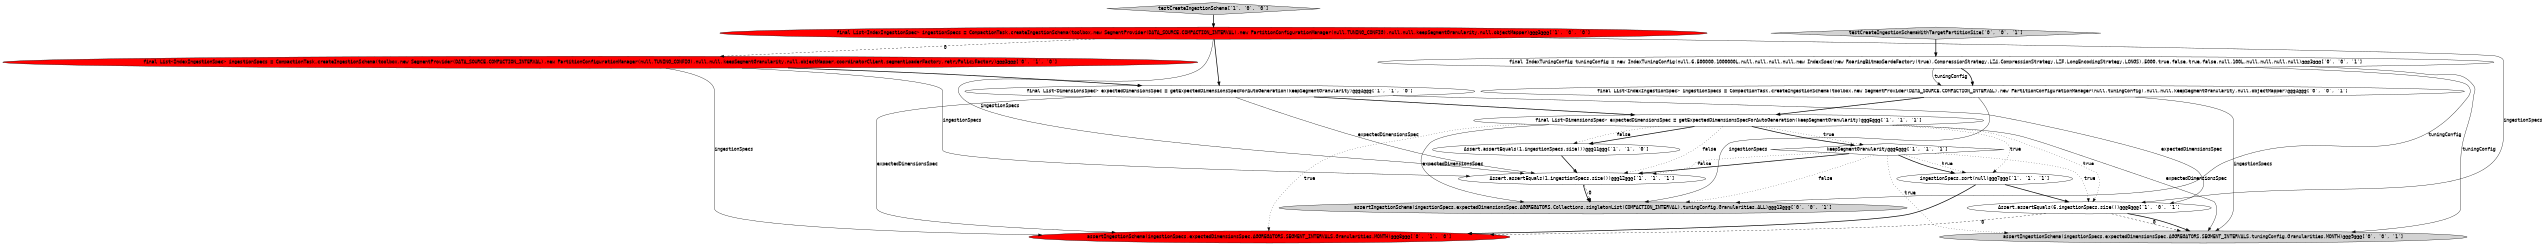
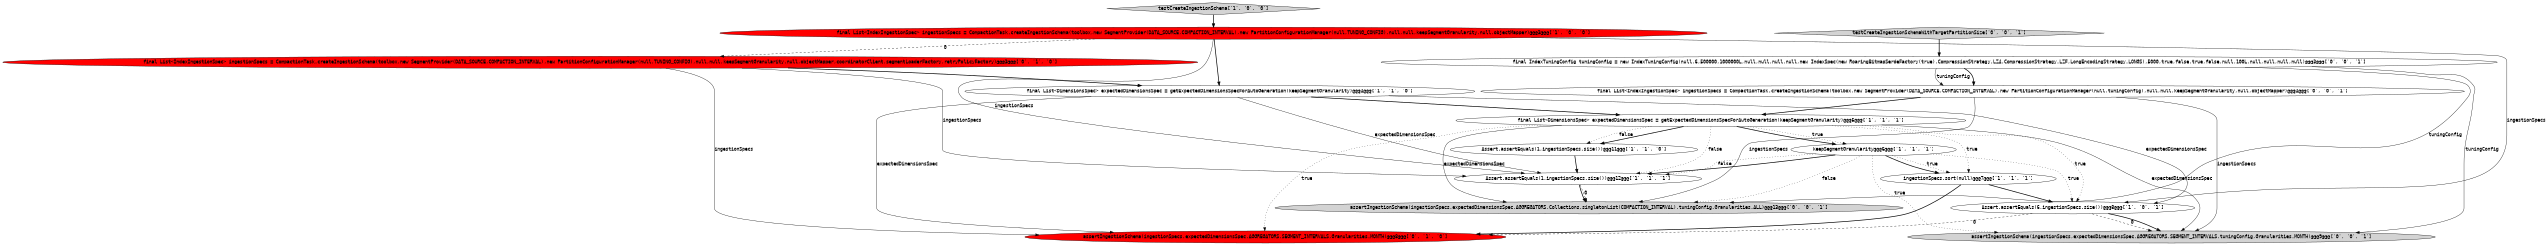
node "keepSegmentGranularity@@@6@@@['1', '1', '1']": shape diamond -> ellipse
